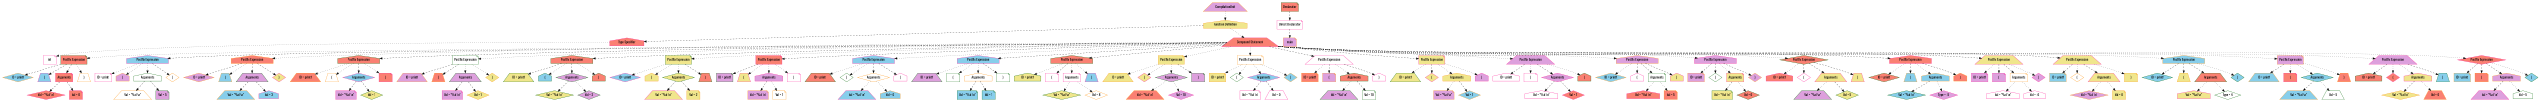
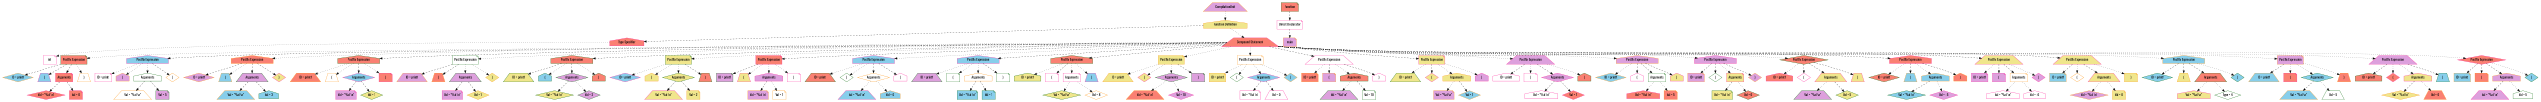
node "Declarator": label "Declarator" -> "Function"
node "Val = 3": color deeppink -> darkgreen
node "Type = -5": label "Type = -5" -> "Val = -5"
